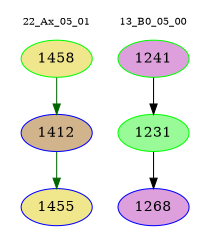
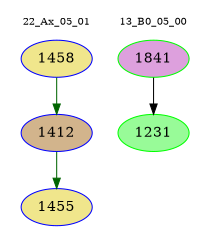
node "1458": color green -> blue
node "1241": label "1241" -> "1841"
node "1268": removed
